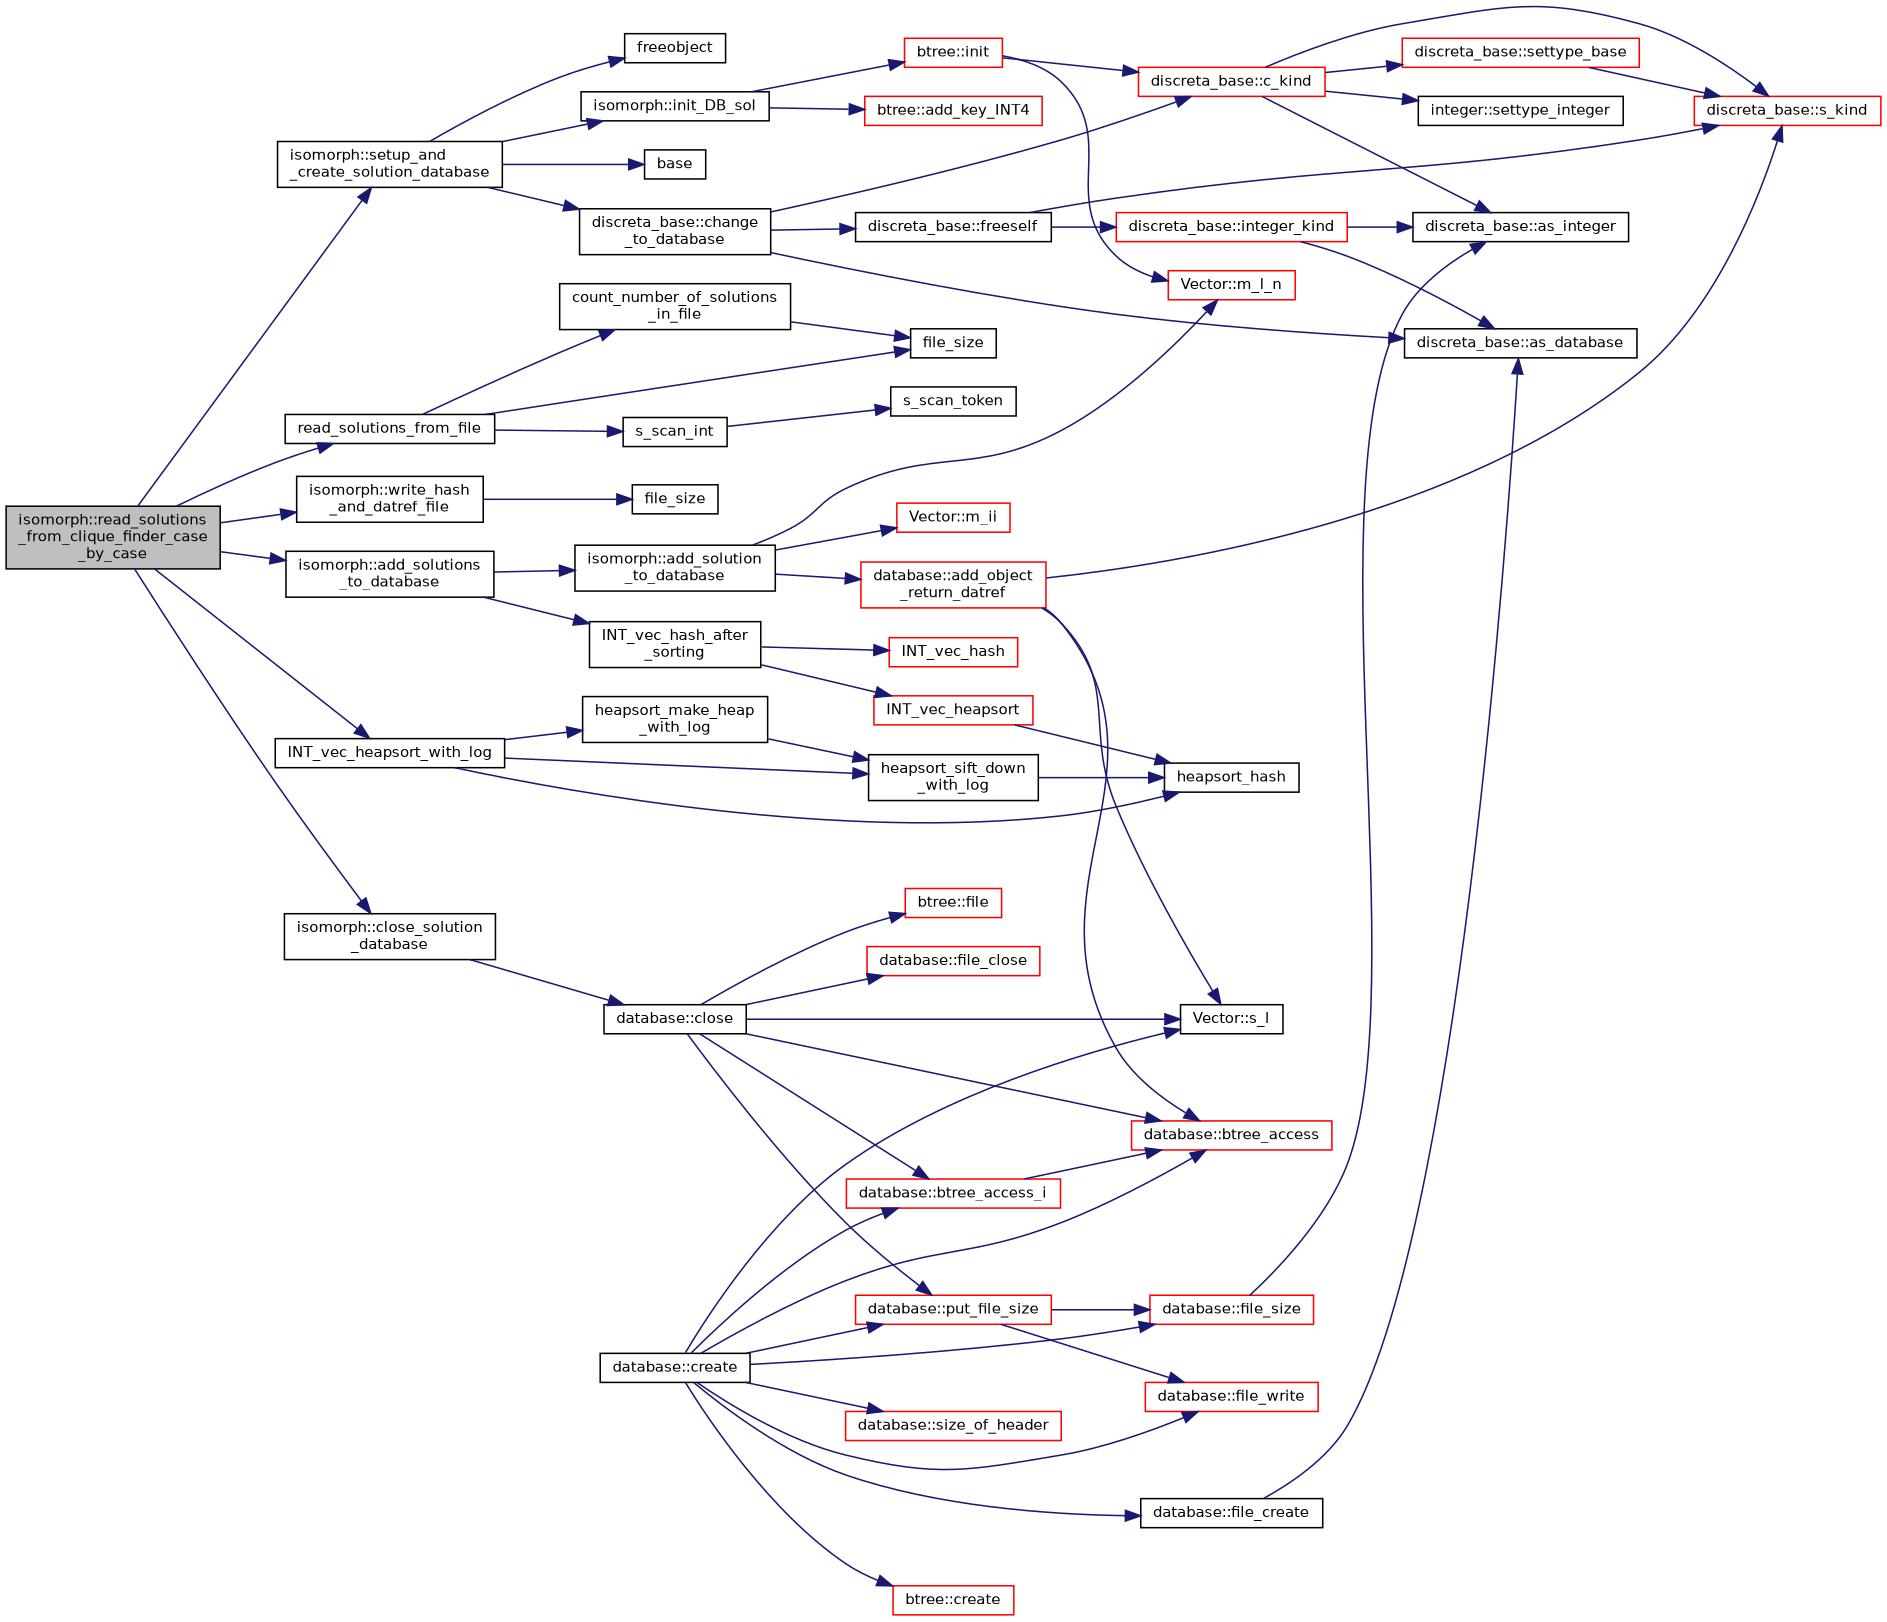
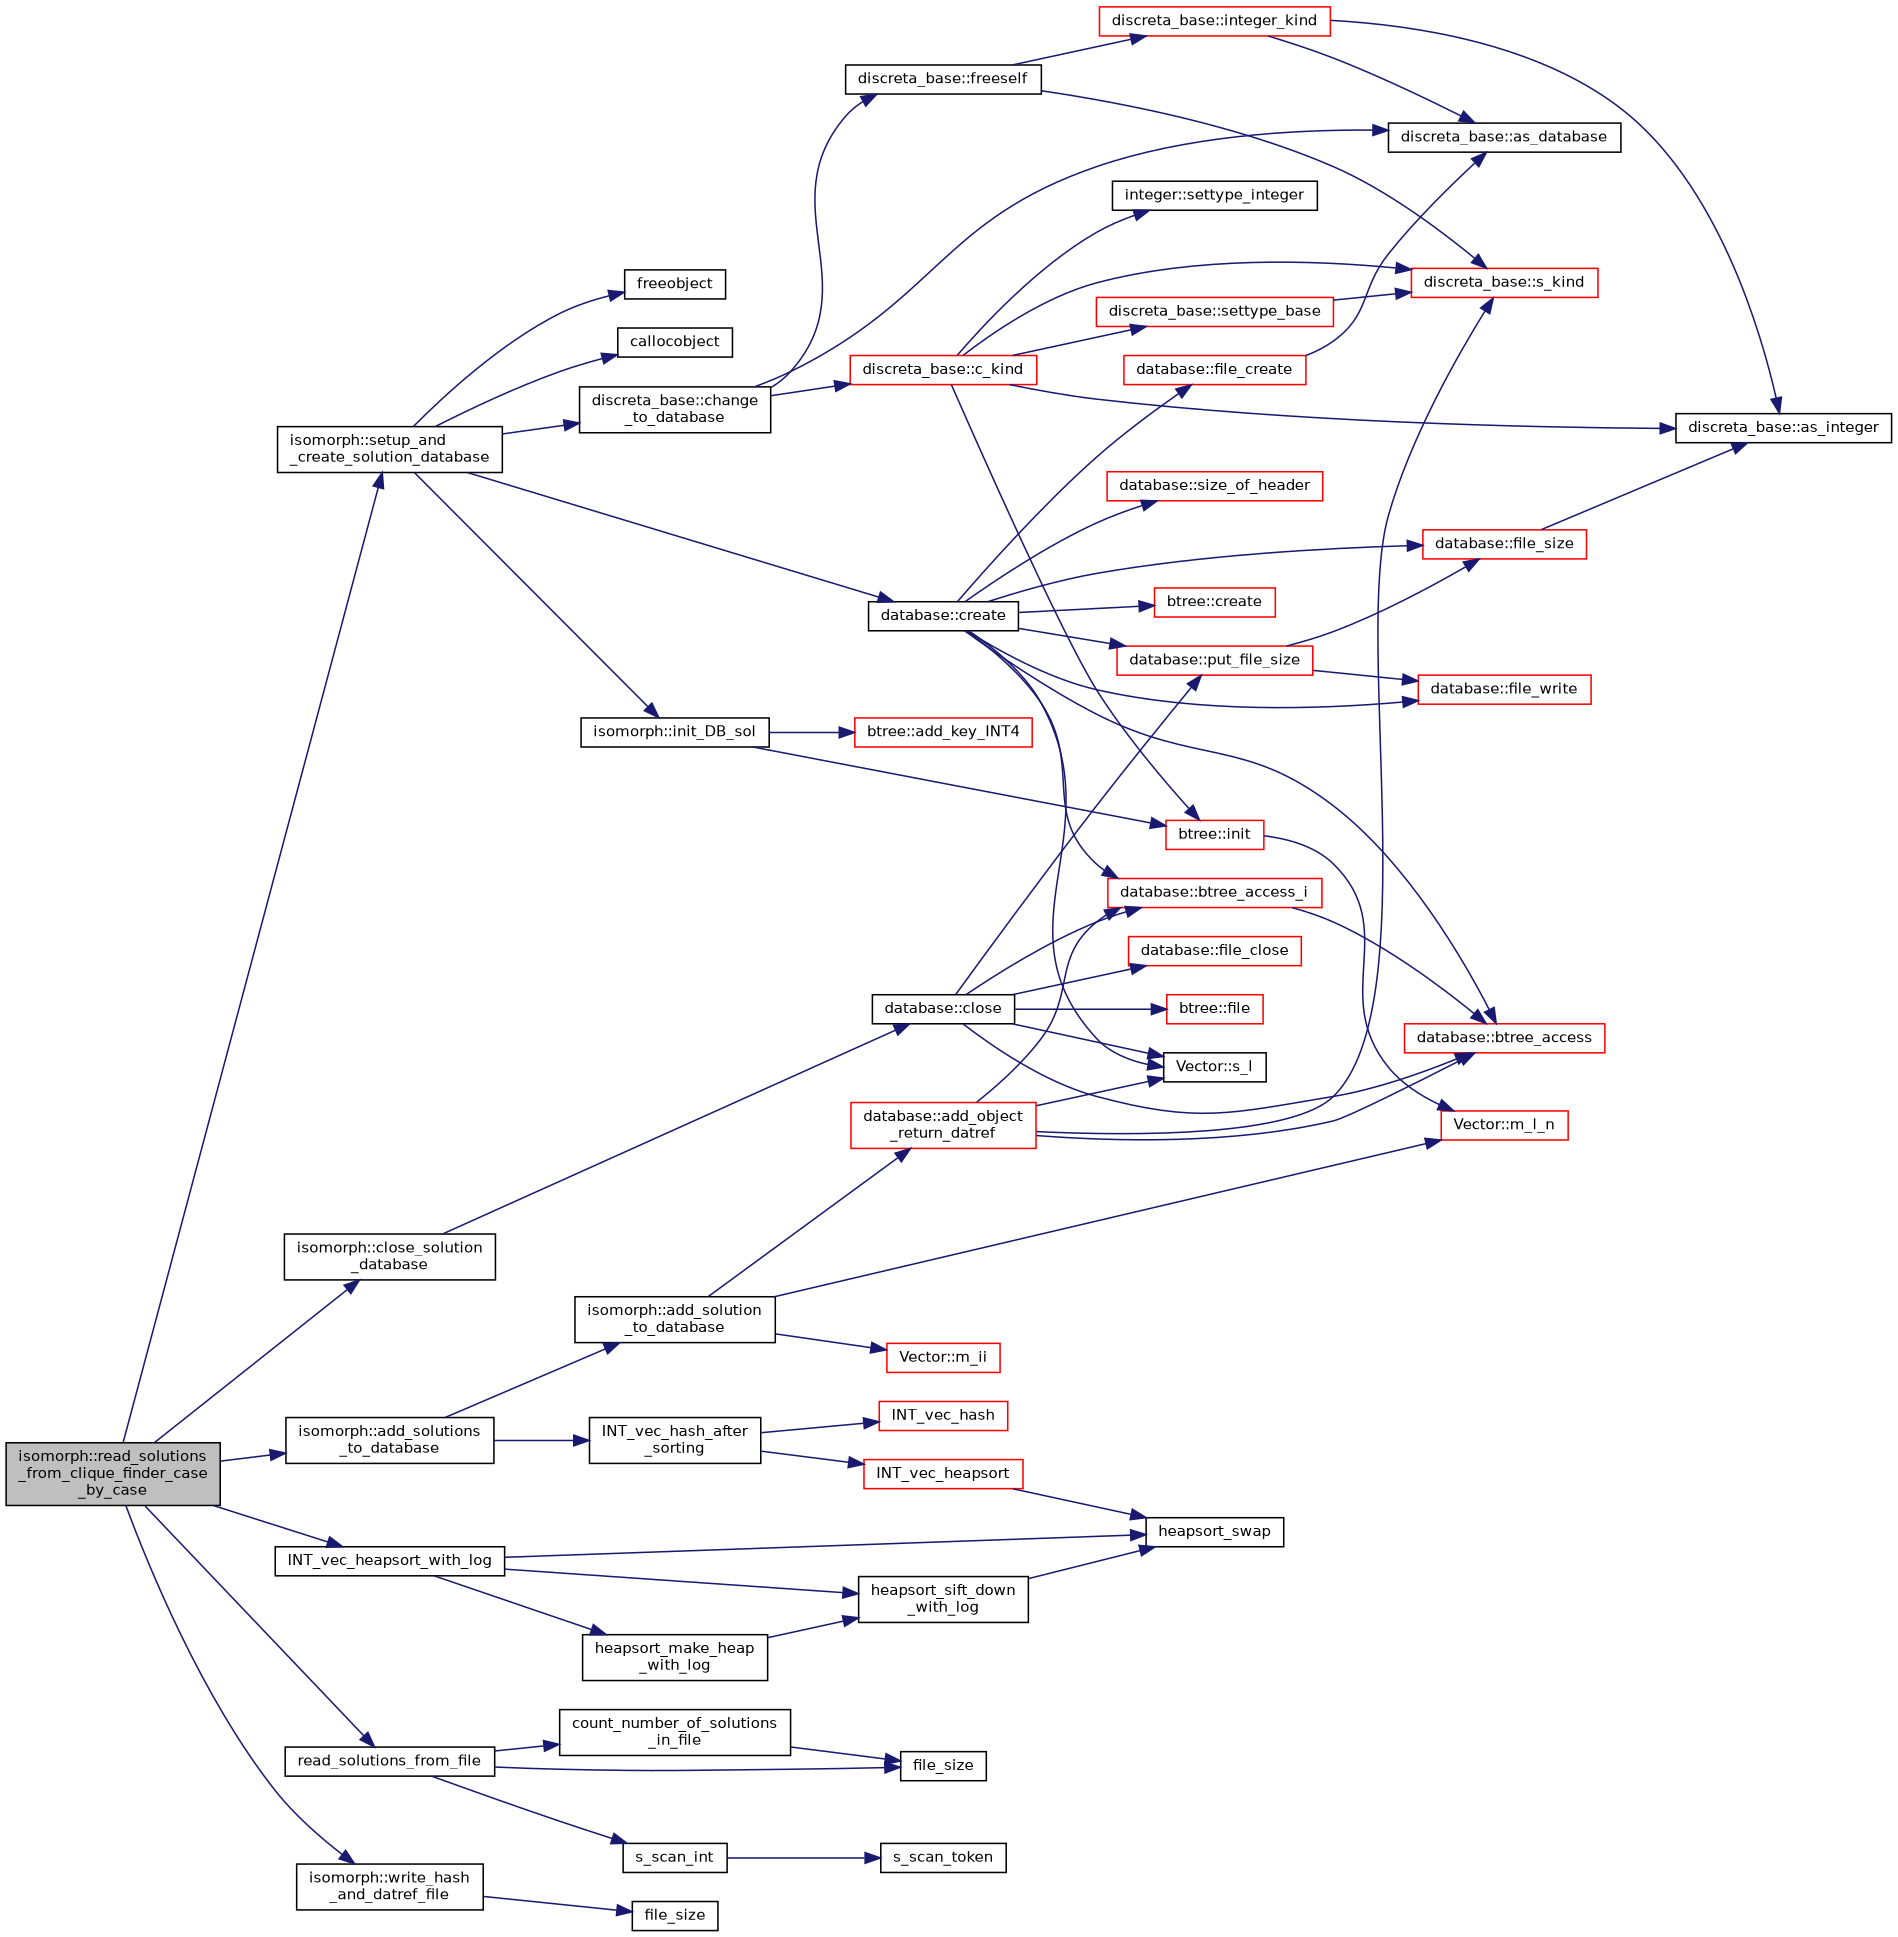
edge "btree::init" -> "discreta_base::c_kind": reversed
node "base": label "base" -> "callocobject"
edge "isomorph::setup_and _create_solution_database" -> "database::create": added
node "heapsort_hash": label "heapsort_hash" -> "heapsort_swap"
edge "database::add_object _return_datref" -> "database::btree_access_i": added
node "database::file_create": color black -> red
